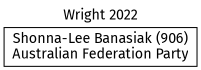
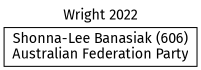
node "Shonna-Lee Banasiak (906) Australian Federation Party": label "Shonna-Lee Banasiak (906) Australian Federation Party" -> "Shonna-Lee Banasiak (606) Australian Federation Party"
